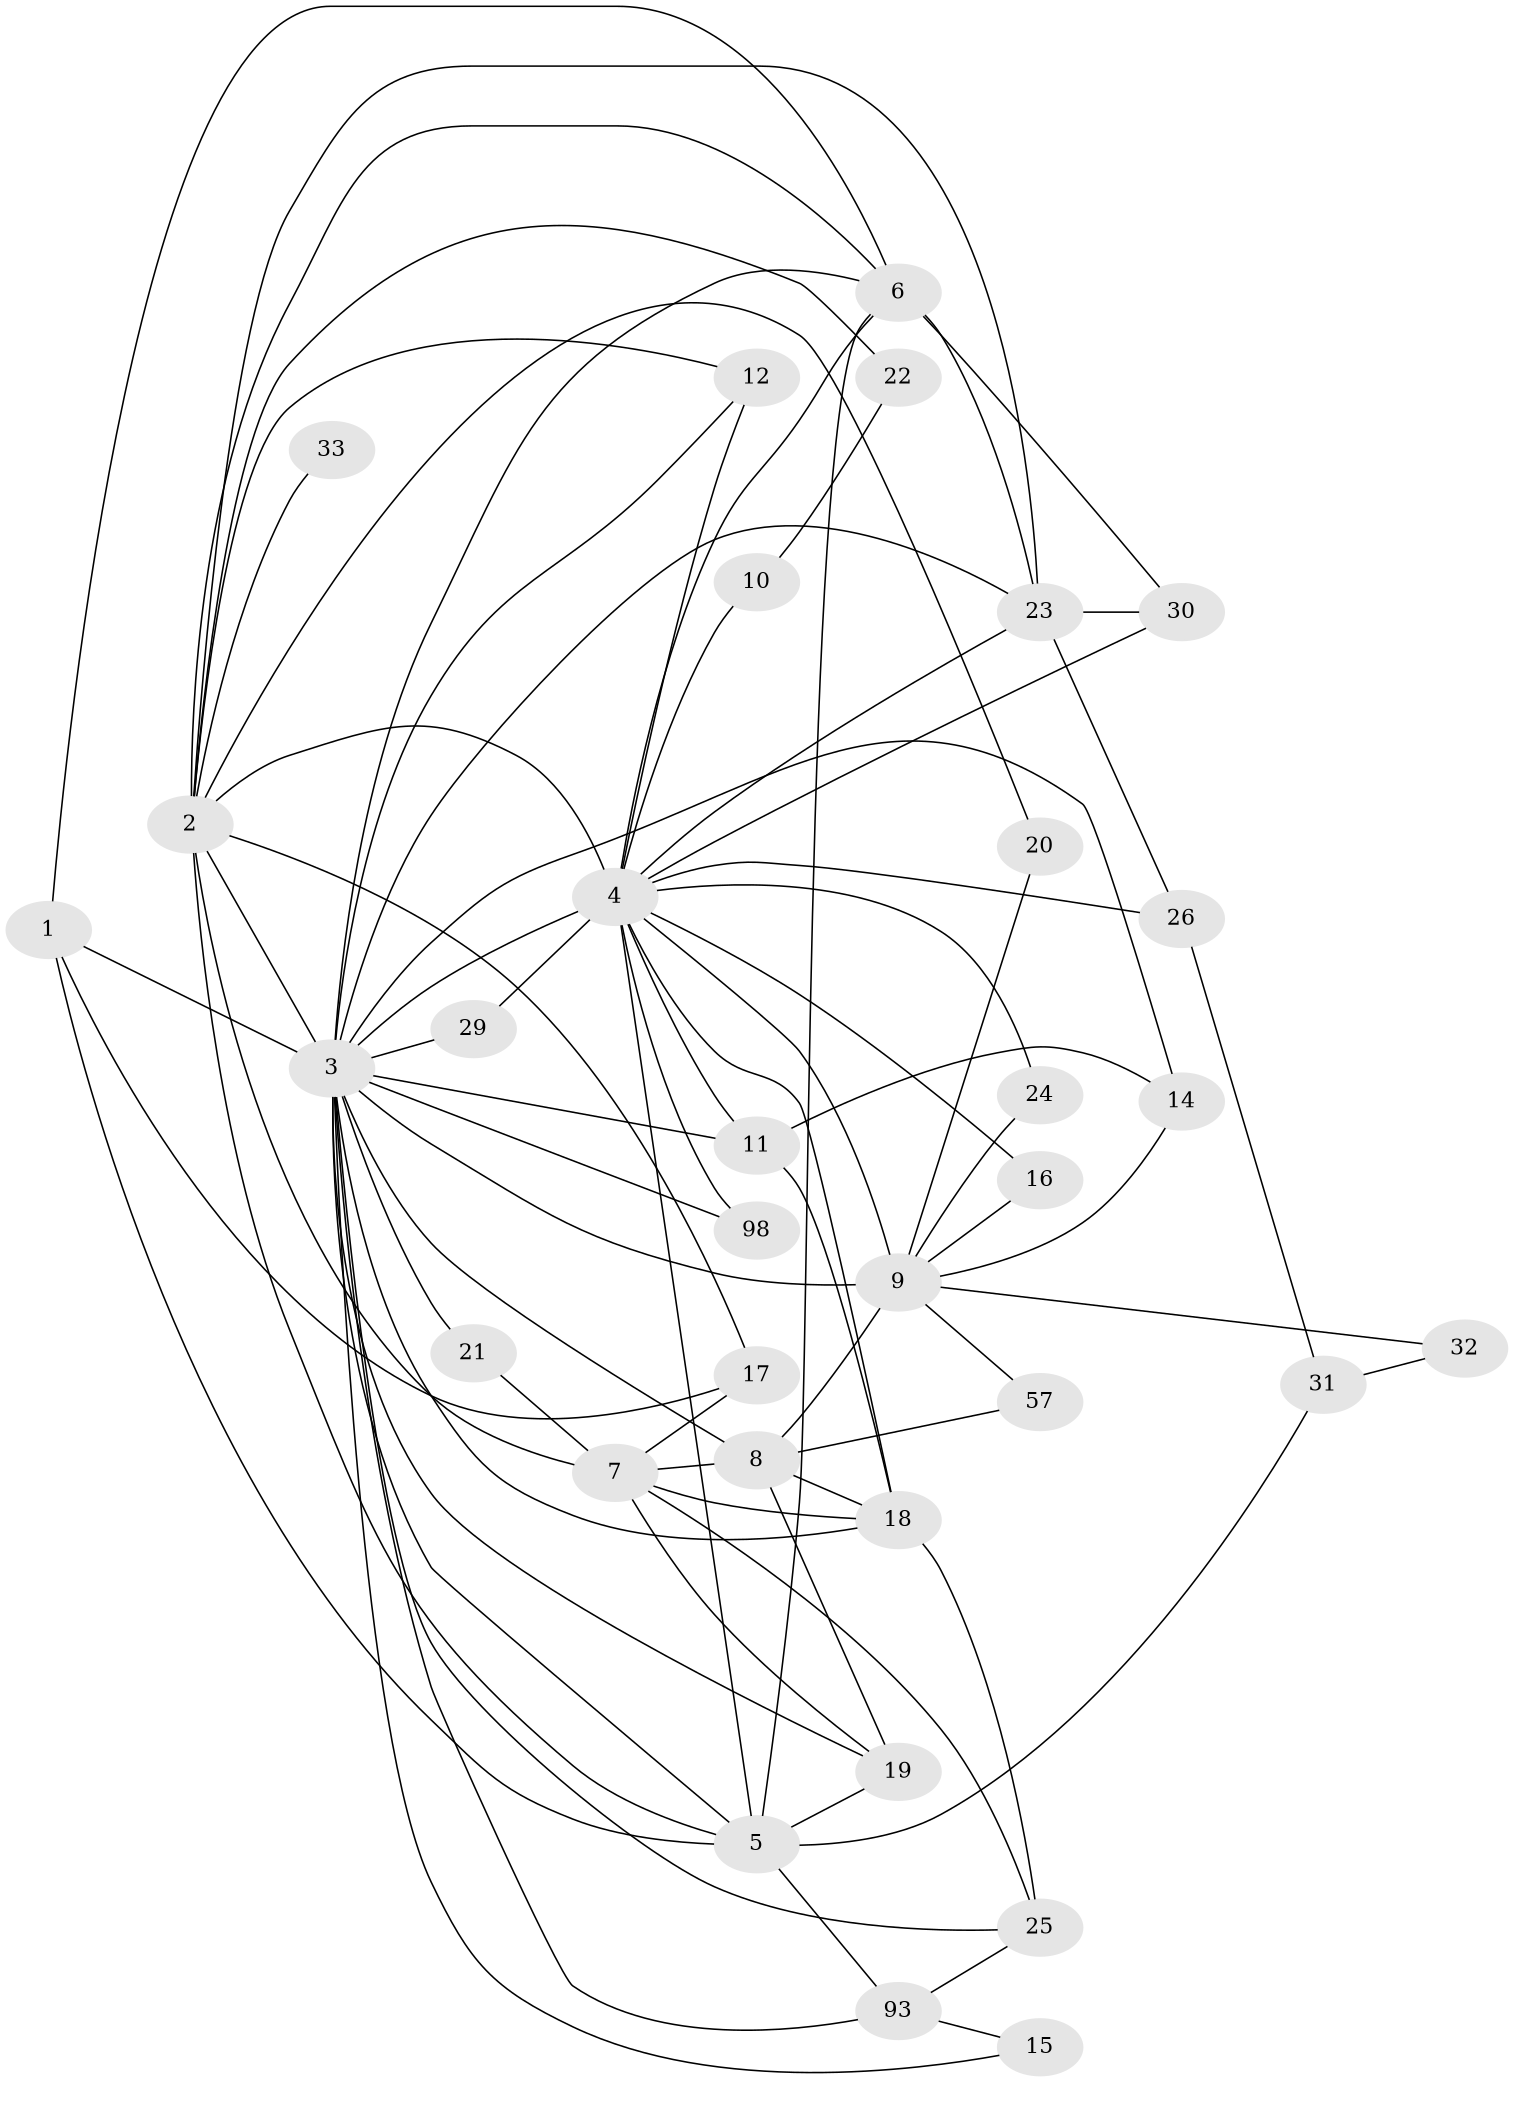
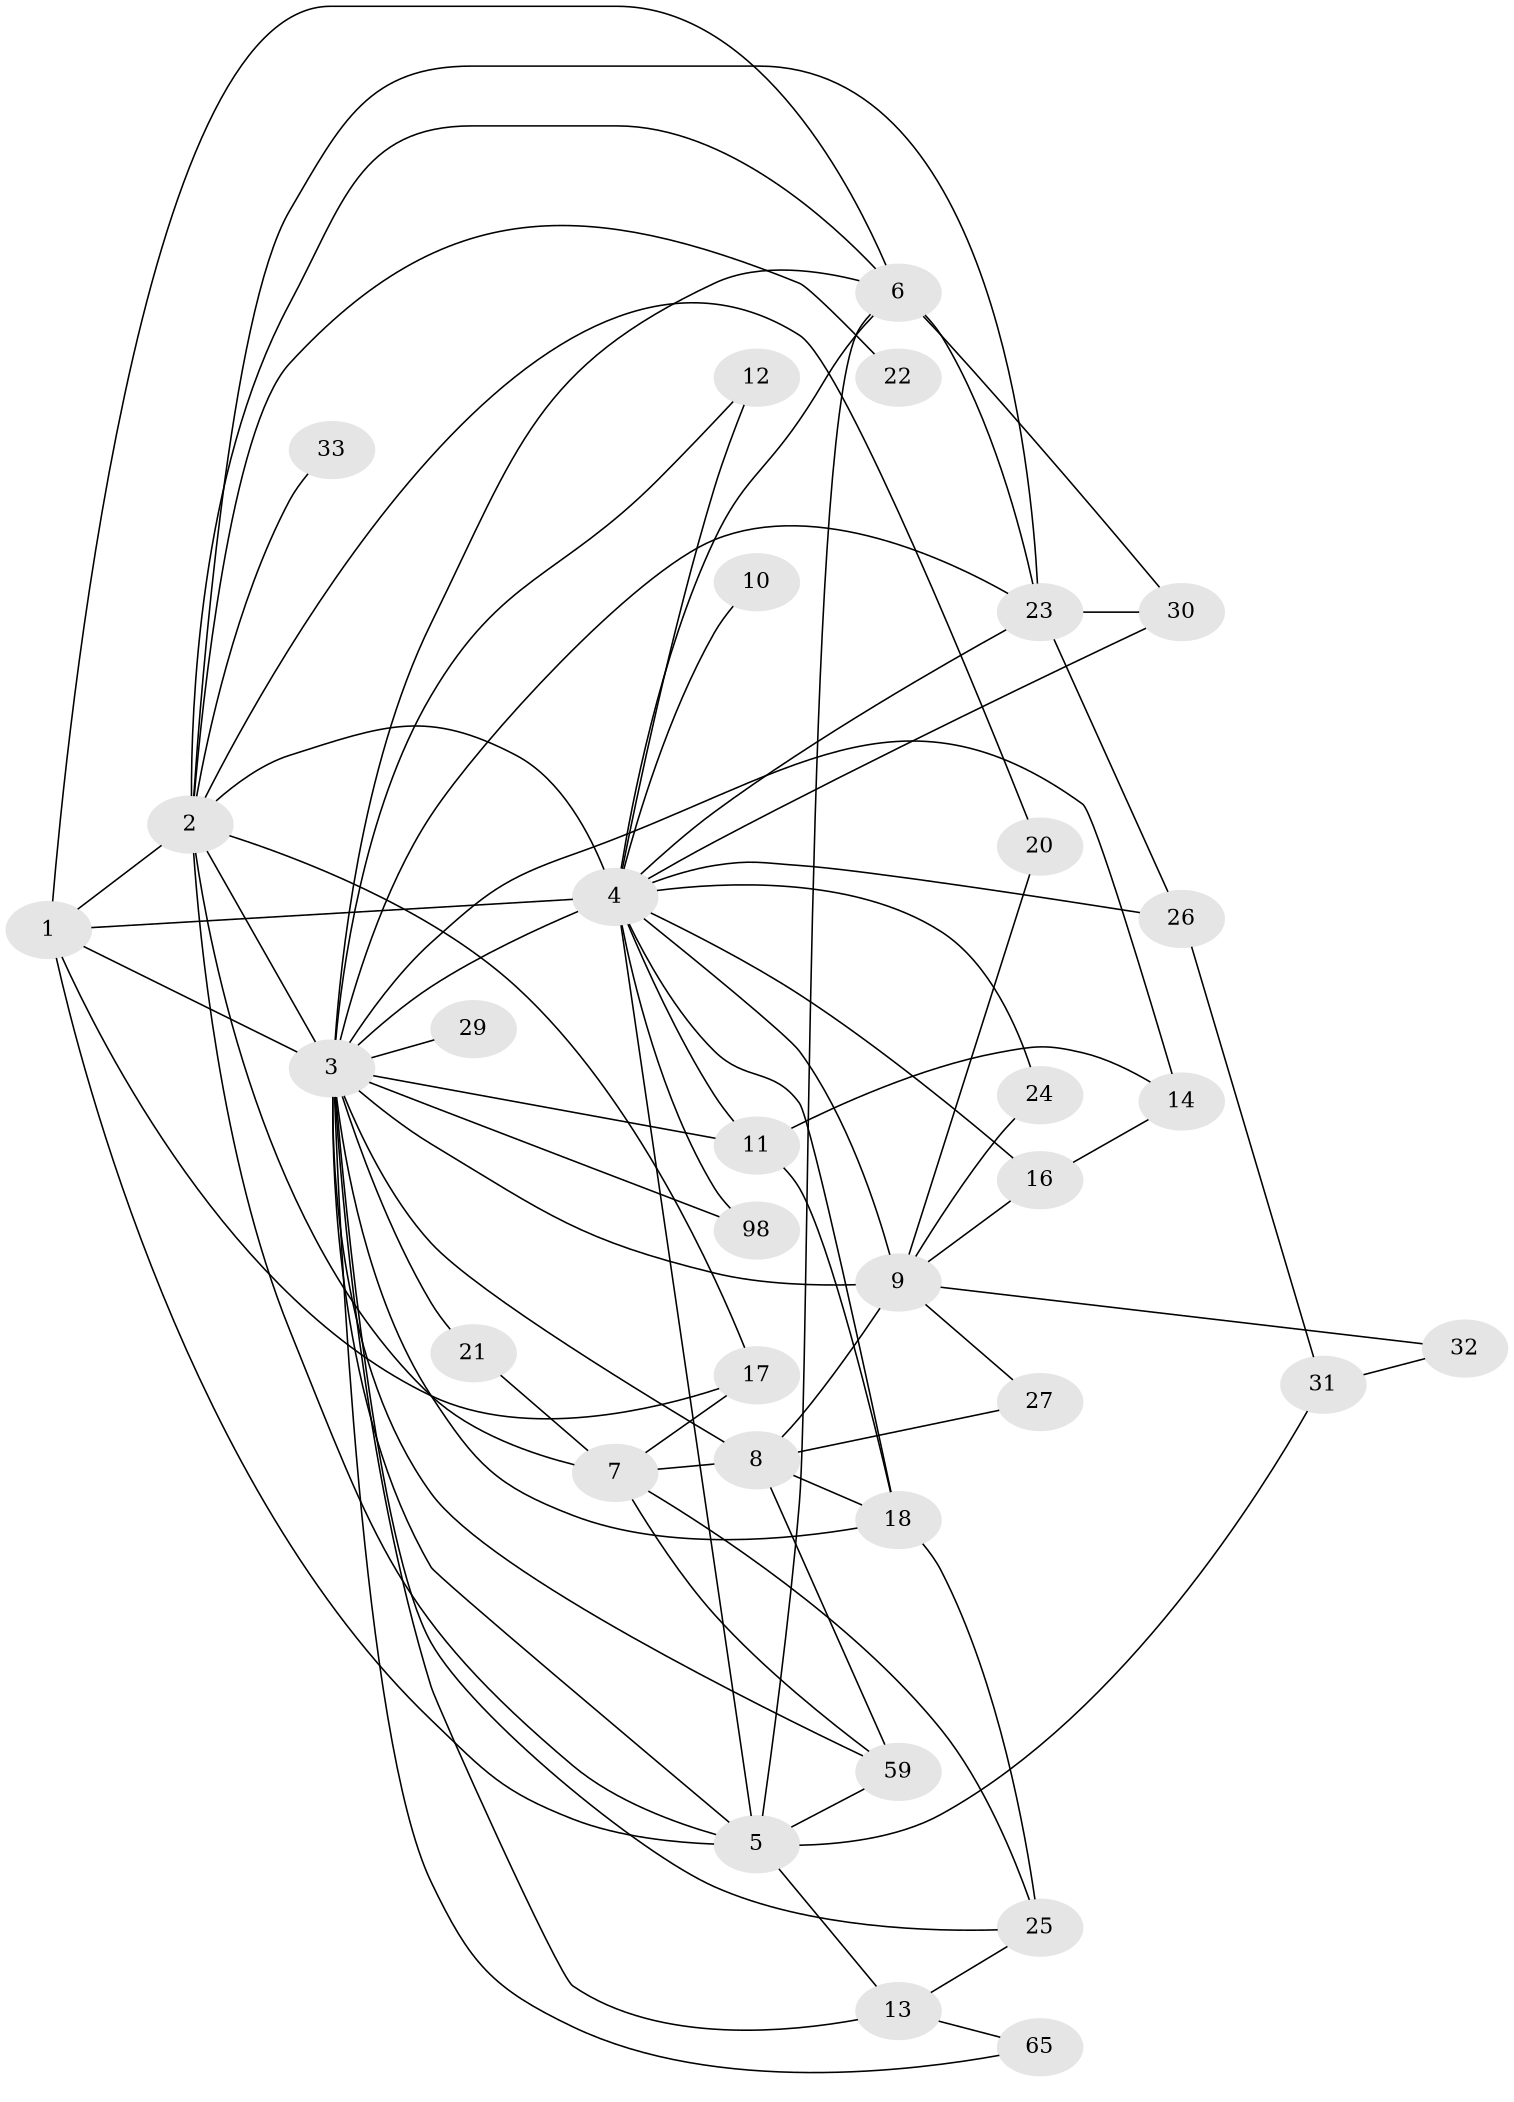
edge "12" -- "2": now "1" -- "2"
edge "22" -- "10": removed
edge "4" -- "29": now "4" -- "1"
edge "14" -- "9": now "14" -- "16"
node "57": label "57" -> "27"
edge "7" -- "18": removed
node "19": label "19" -> "59"
node "93": label "93" -> "13"
node "15": label "15" -> "65"
